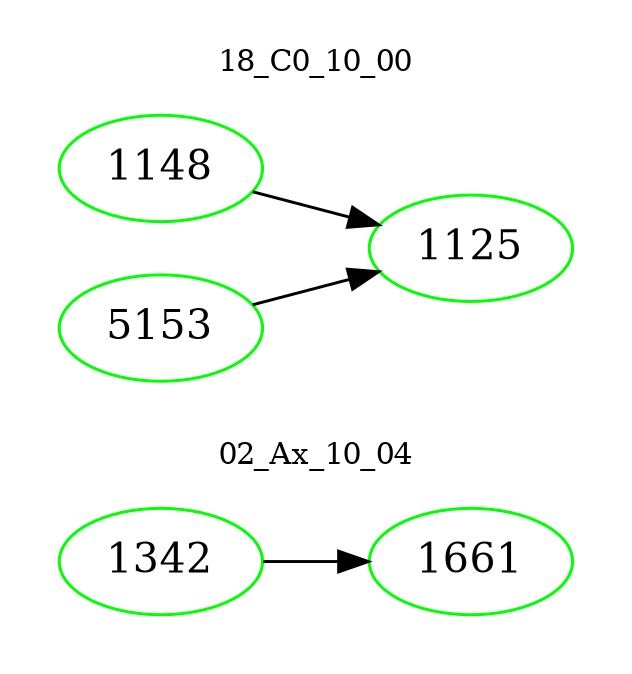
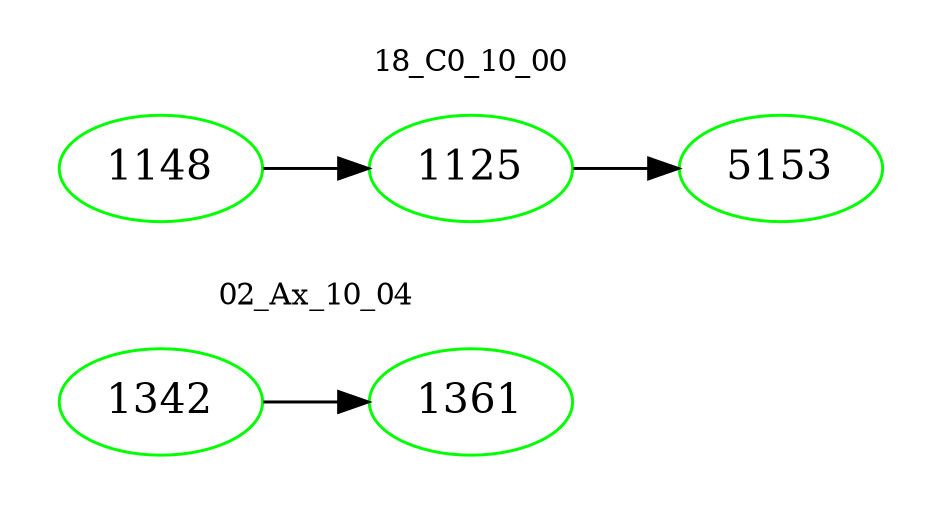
edge "5153" -> "1125": reversed
node "1661": label "1661" -> "1361"
